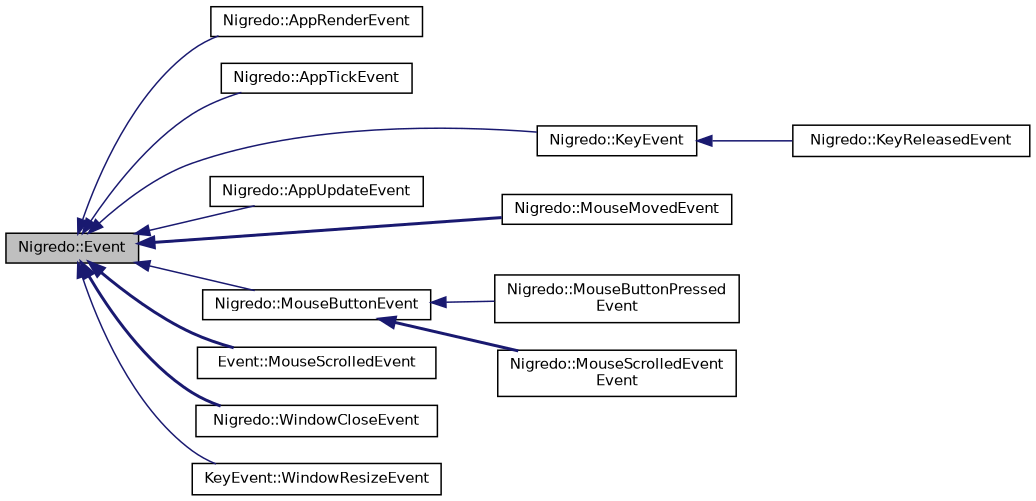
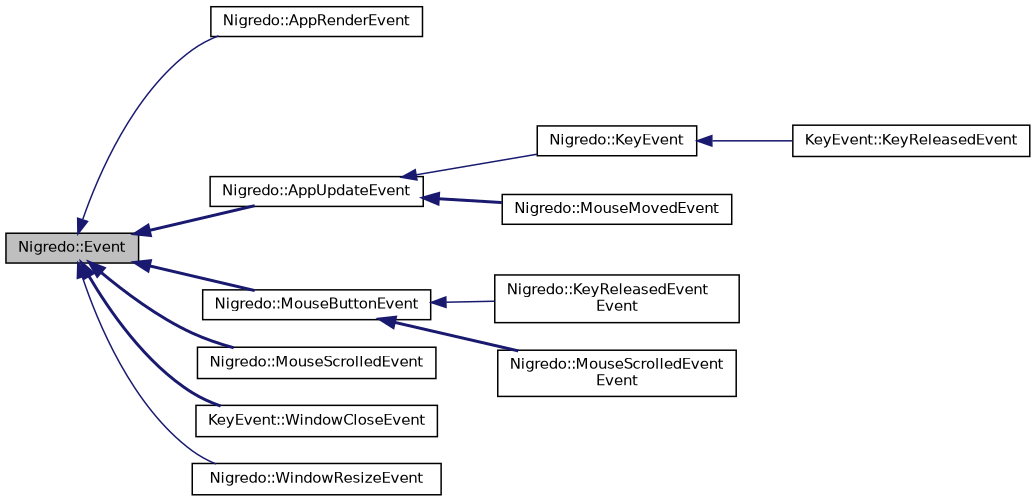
node "Nigredo::AppTickEvent": removed
edge "Nigredo::KeyEvent" -> "Nigredo::Event": now "Nigredo::KeyEvent" -> "Nigredo::AppUpdateEvent"
node "Nigredo::KeyReleasedEvent": label "Nigredo::KeyReleasedEvent" -> "KeyEvent::KeyReleasedEvent"
edge "Nigredo::AppUpdateEvent" -> "Nigredo::Event": style solid -> bold
edge "Nigredo::MouseMovedEvent" -> "Nigredo::Event": now "Nigredo::MouseMovedEvent" -> "Nigredo::AppUpdateEvent"
edge "Nigredo::MouseButtonEvent" -> "Nigredo::Event": style solid -> bold
node "Nigredo::MouseButtonPressed Event": label "Nigredo::MouseButtonPressed Event" -> "Nigredo::KeyReleasedEvent Event"
node "Event::MouseScrolledEvent": label "Event::MouseScrolledEvent" -> "Nigredo::MouseScrolledEvent"
node "Nigredo::WindowCloseEvent": label "Nigredo::WindowCloseEvent" -> "KeyEvent::WindowCloseEvent"
node "KeyEvent::WindowResizeEvent": label "KeyEvent::WindowResizeEvent" -> "Nigredo::WindowResizeEvent"
